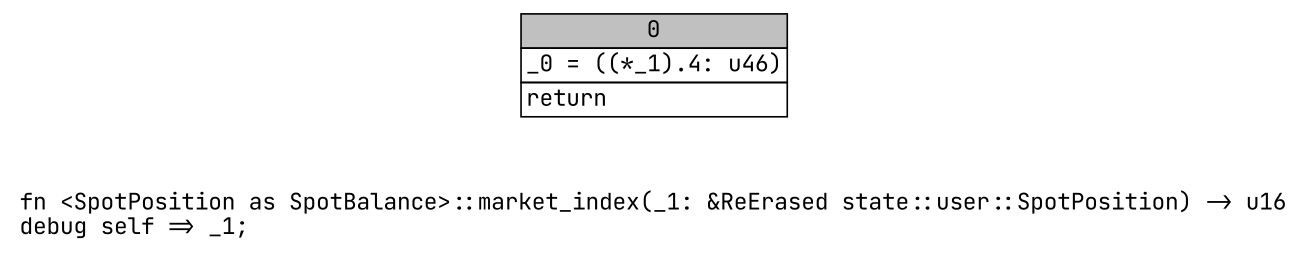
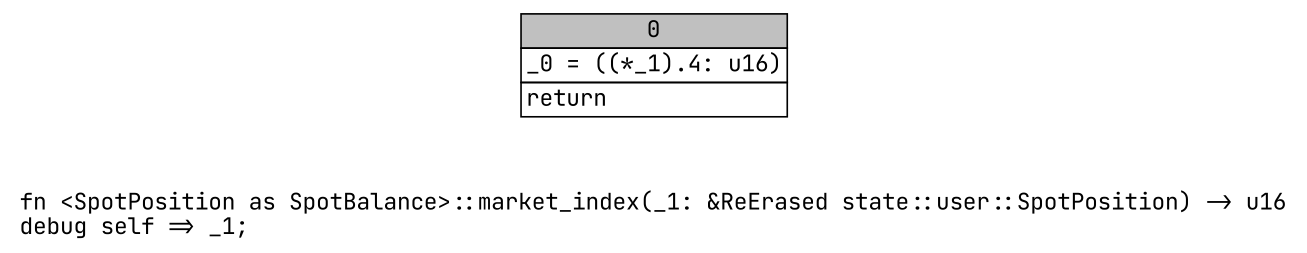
node "0": text "_0 = ((*_1).4: u46)" -> "_0 = ((*_1).4: u16)"
